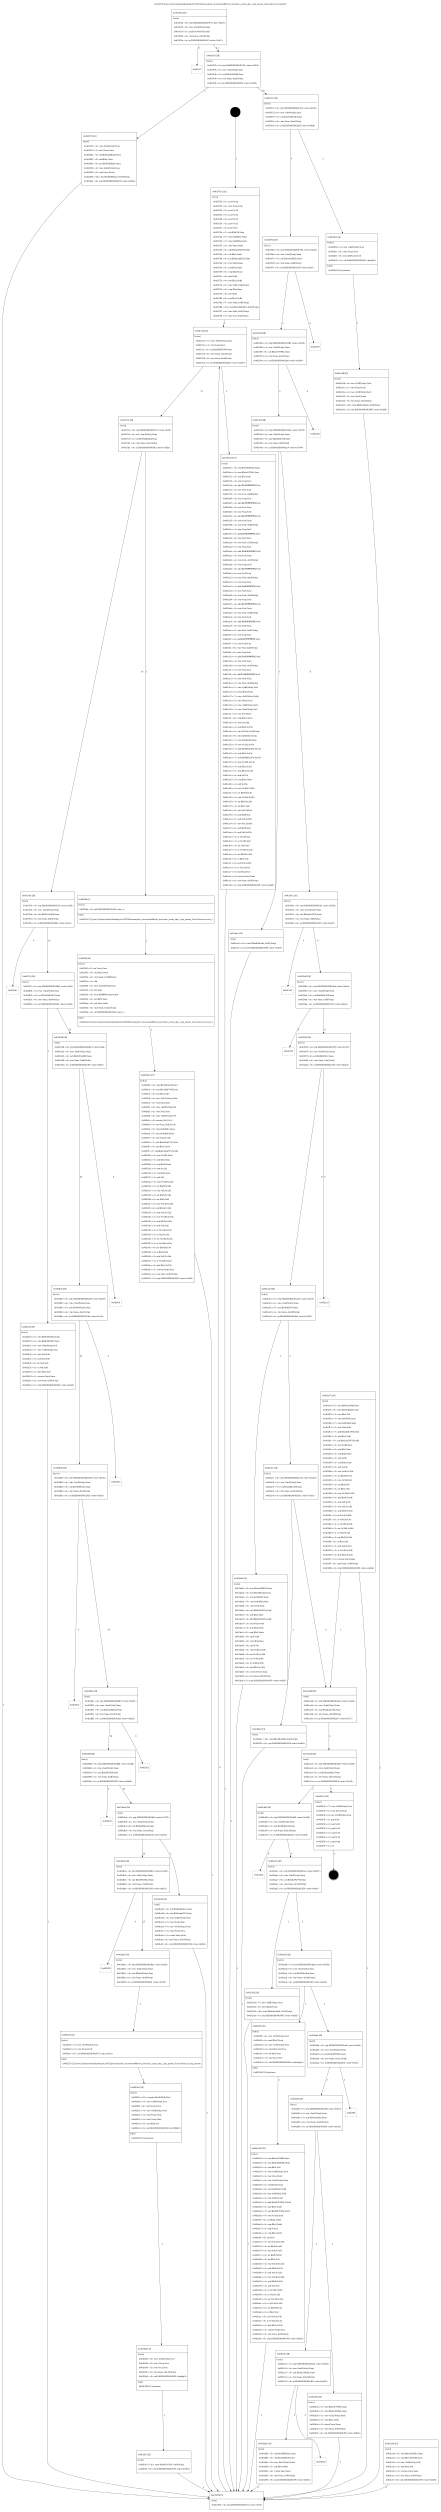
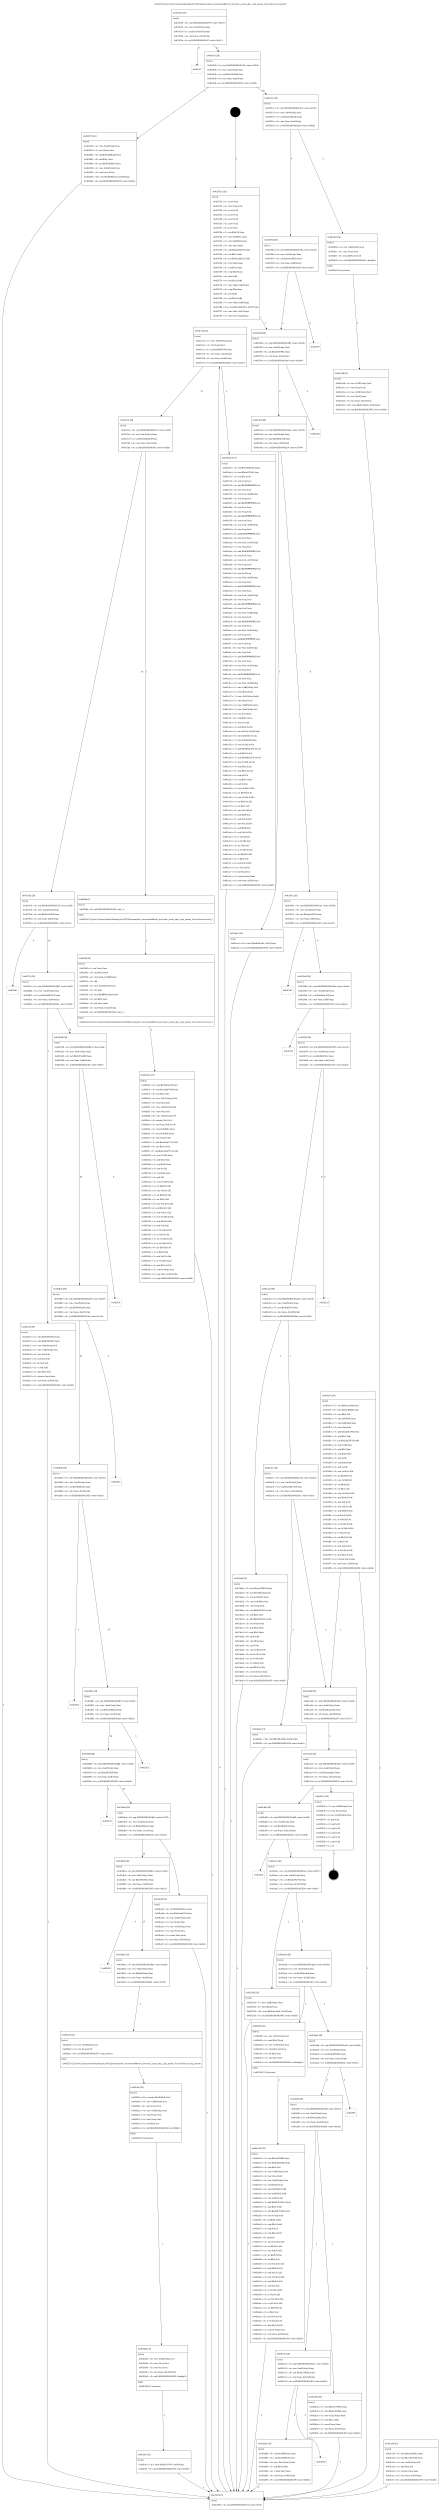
edge "0x401730 [116]" -> "0x4017a4 [32]": now "0x401730 [116]" -> "0x401984 [28]"
